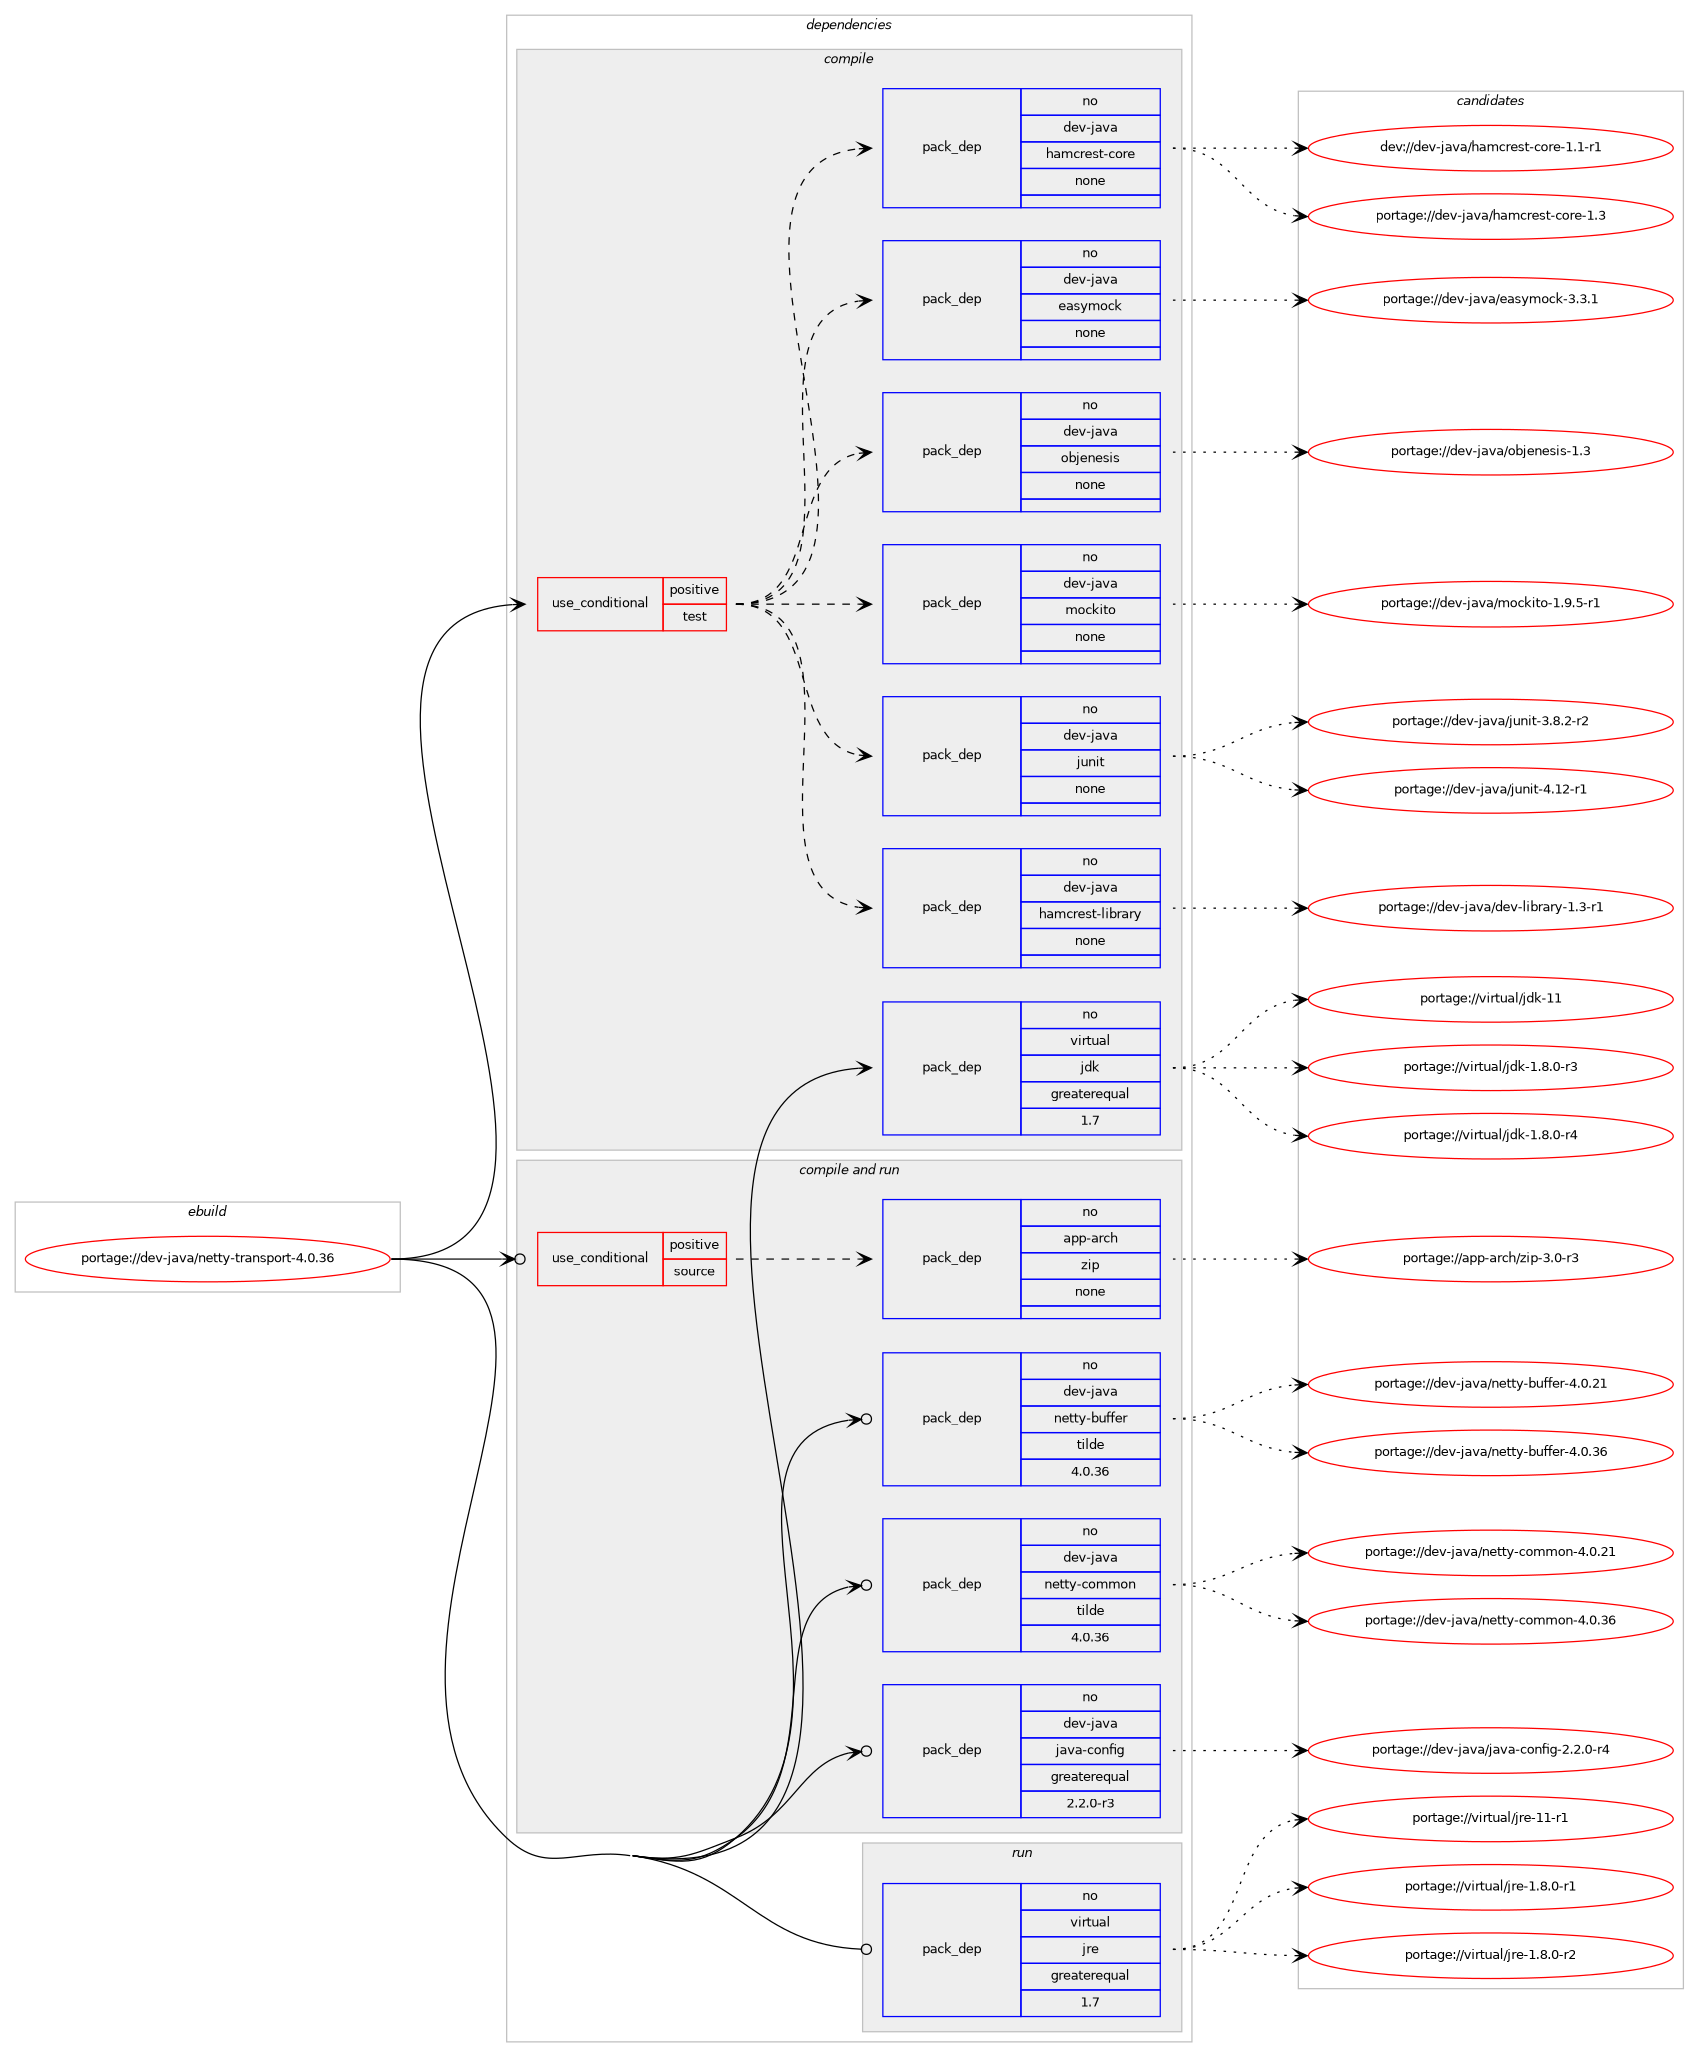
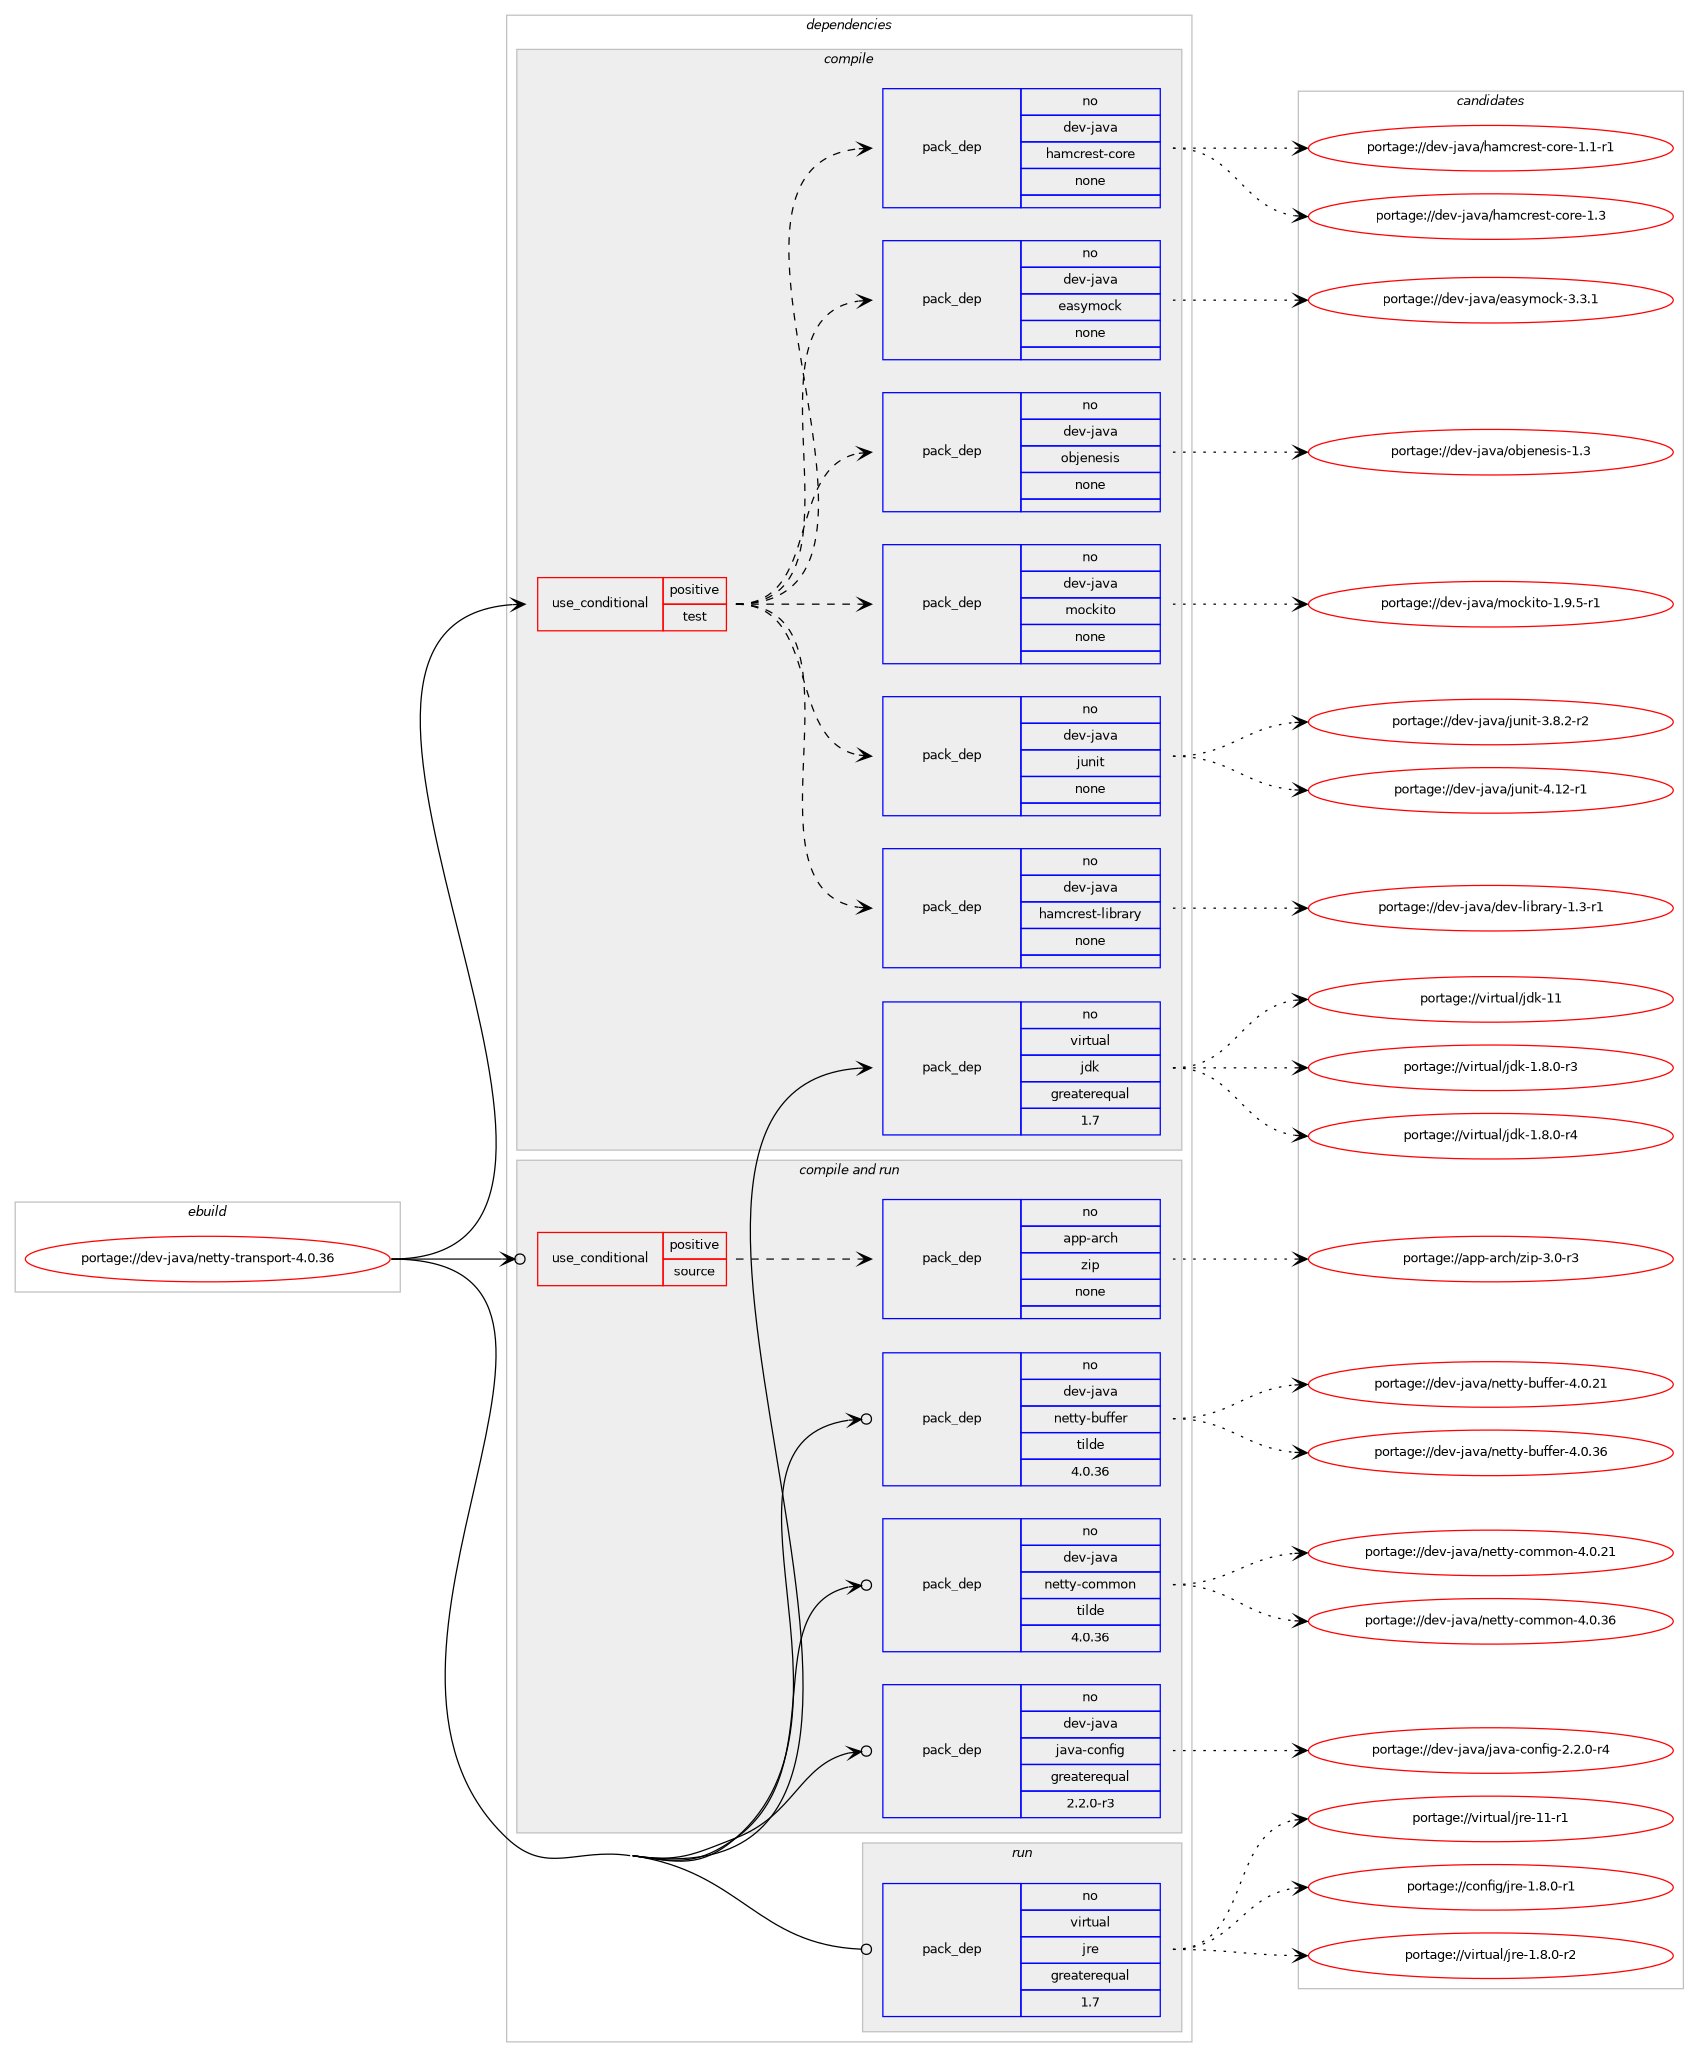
node "dev://dev-java/hamcrest-core-1.1-r1": label "dev://dev-java/hamcrest-core-1.1-r1" -> "portage://dev-java/hamcrest-core-1.1-r1"
node "portage://virtual/jre-1.8.0-r1": label "portage://virtual/jre-1.8.0-r1" -> "portage://config/jre-1.8.0-r1"
